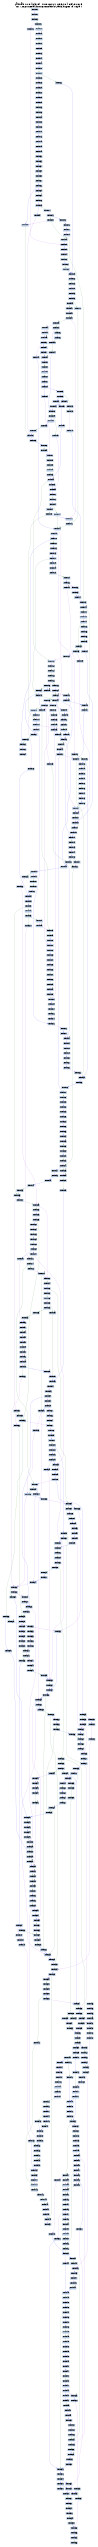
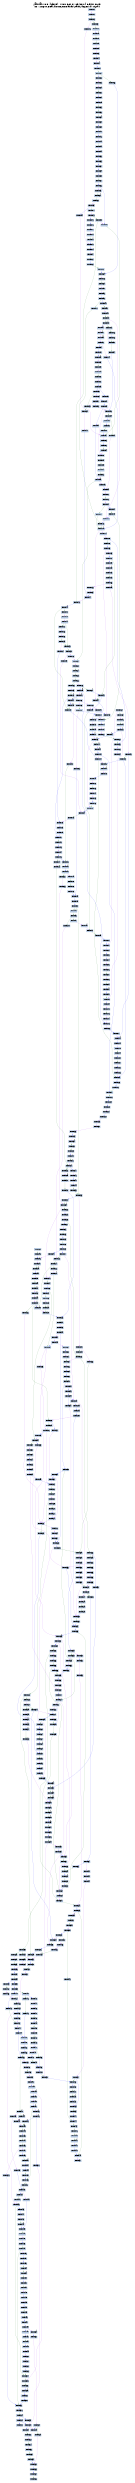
node "0x0000028d": removed
